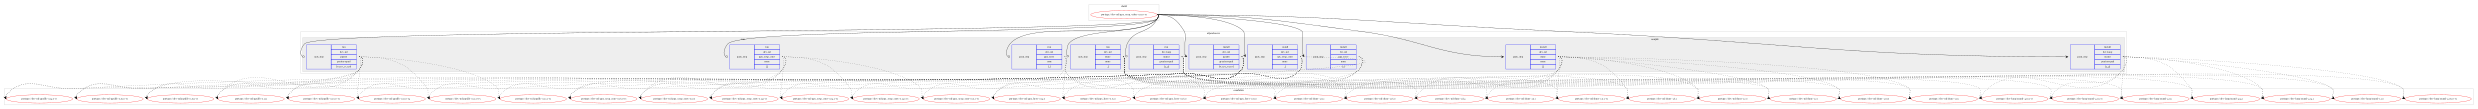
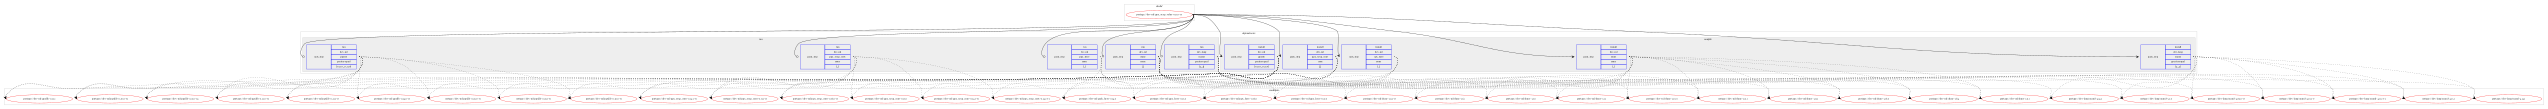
node "portage://dev-ml/ppxlib-0.30.0-r1": added
node "portage://dev-ml/ppx_here-0.14.0": label "portage://dev-ml/ppx_here-0.14.0" -> "portage://dev-ml/pack_here-0.14.0"
